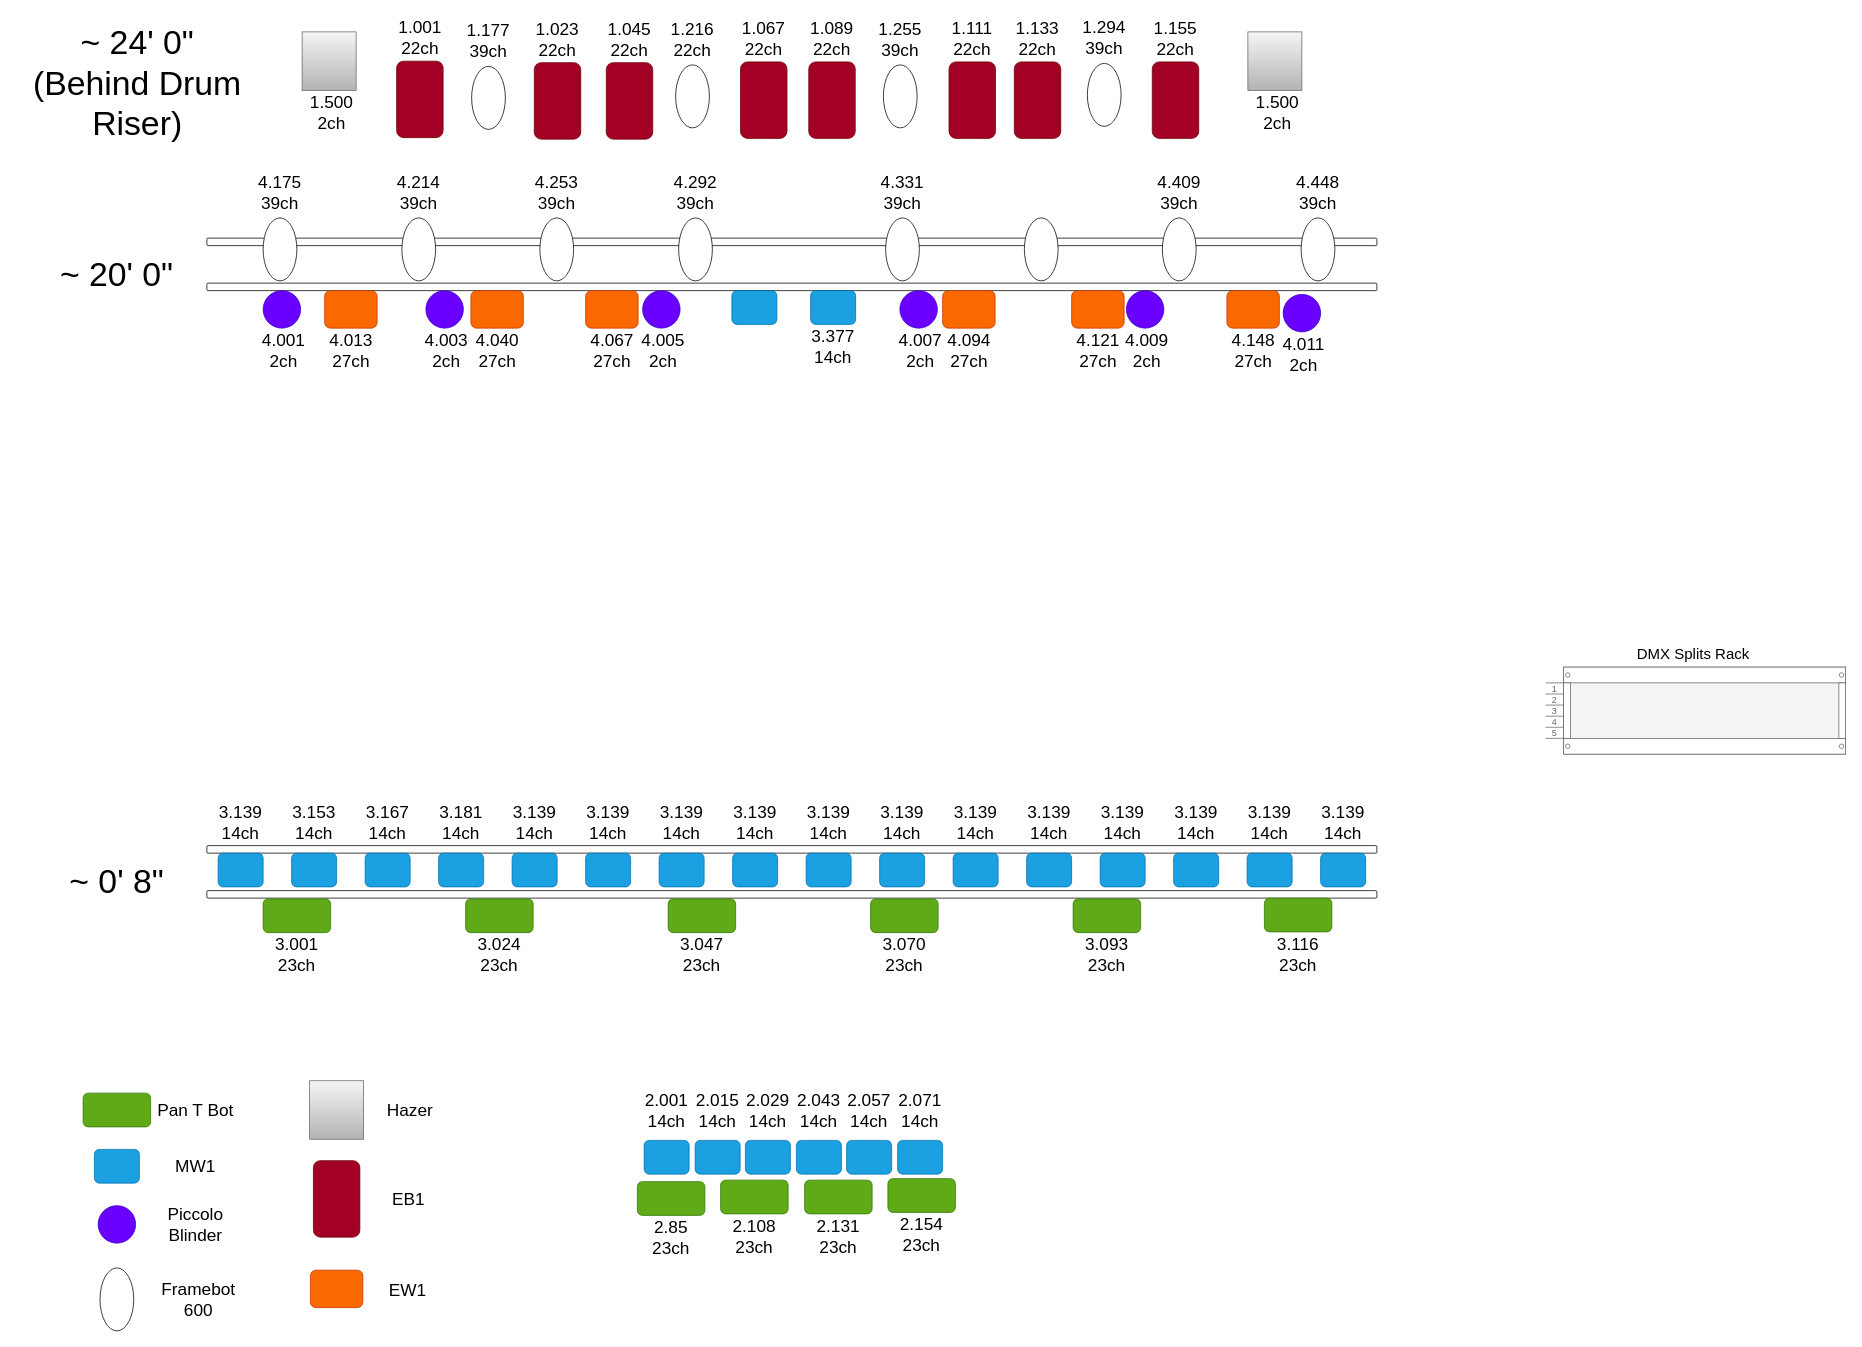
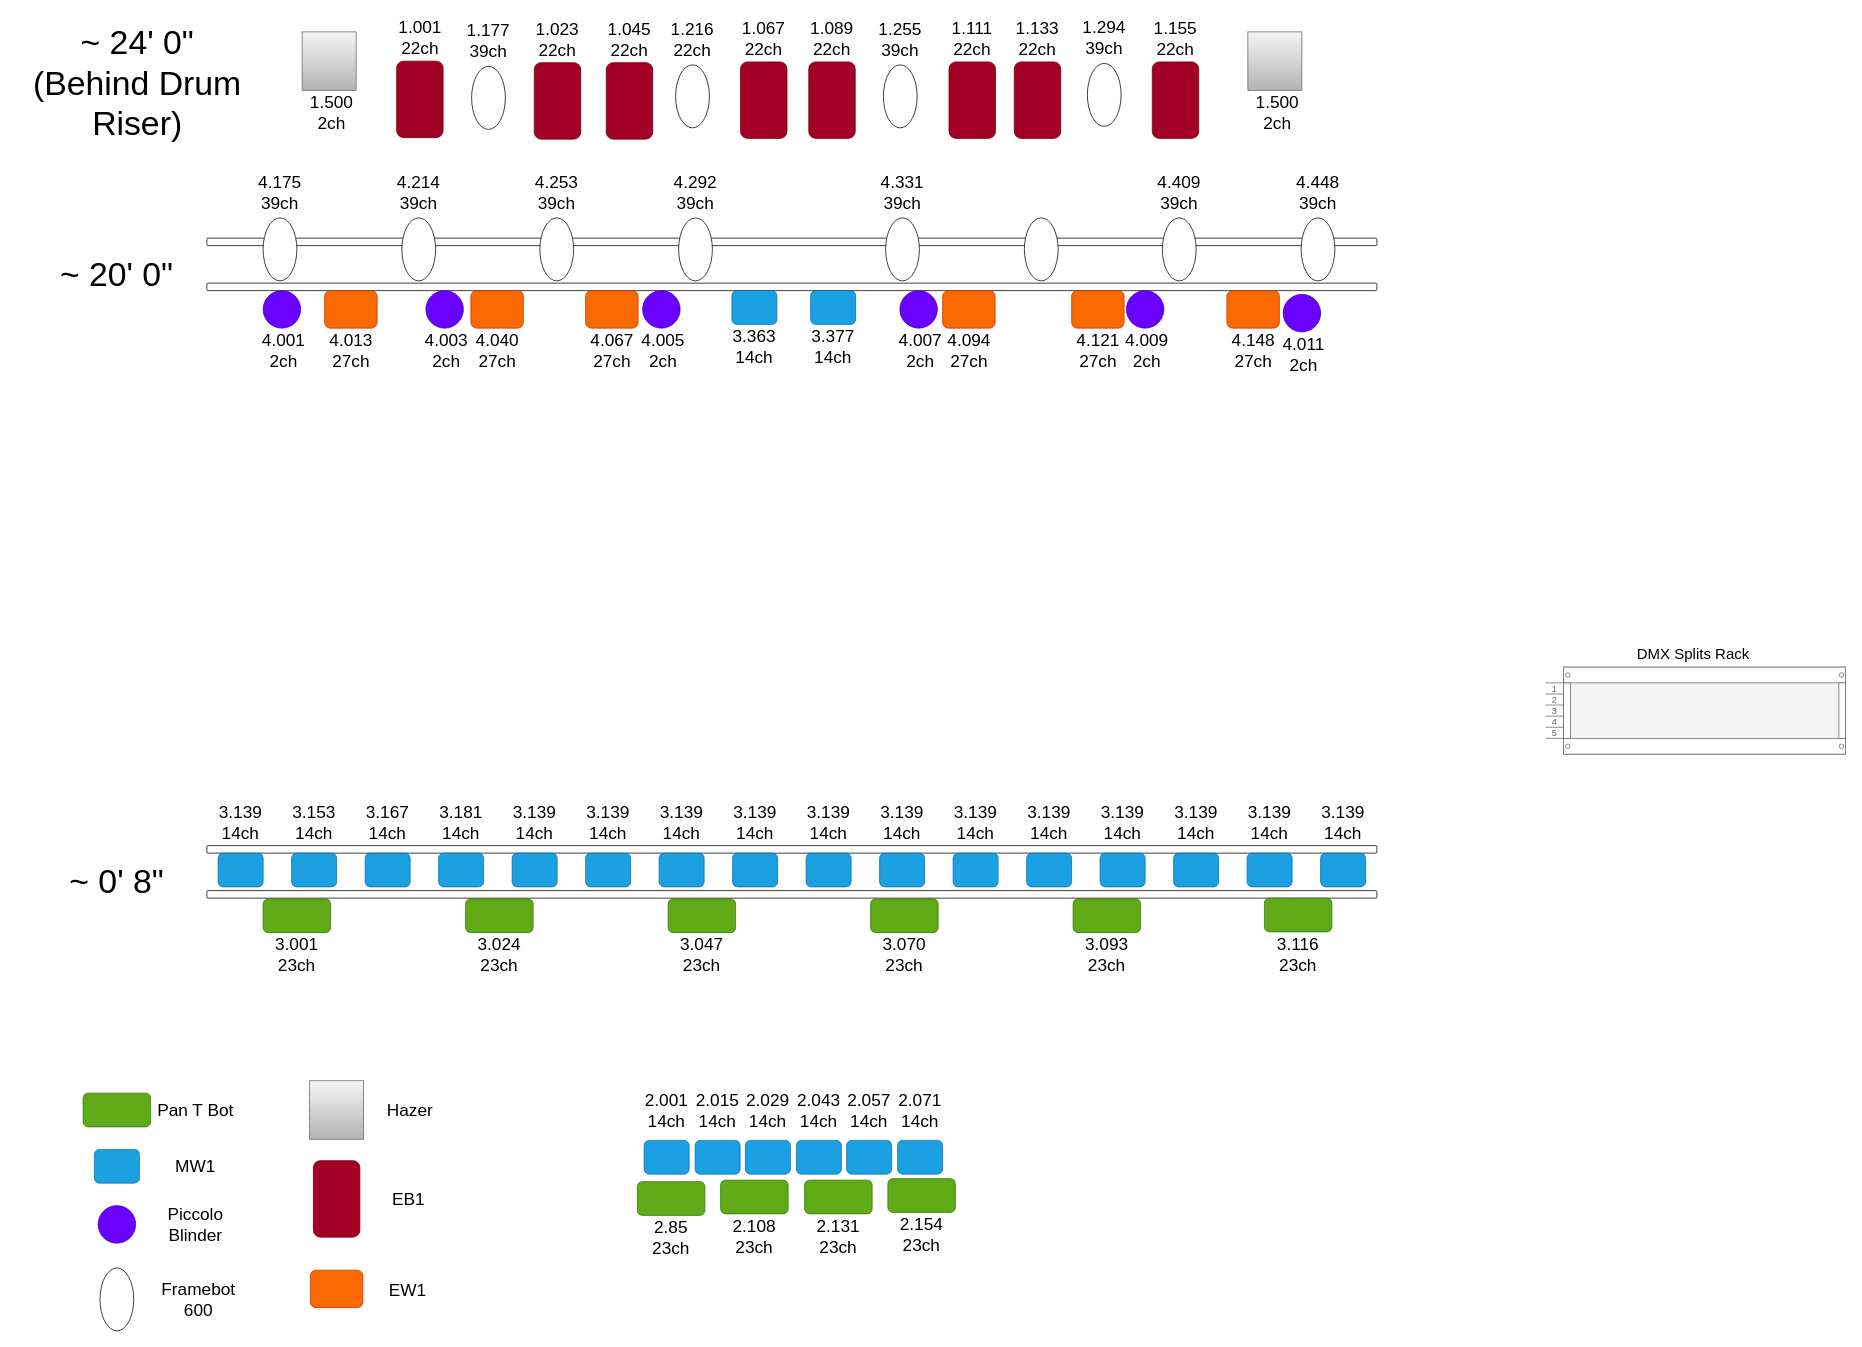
node "3.363 14ch": added
